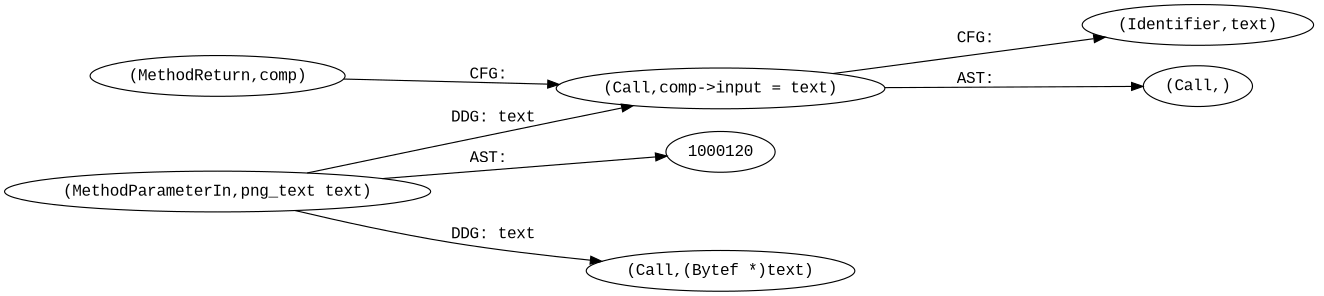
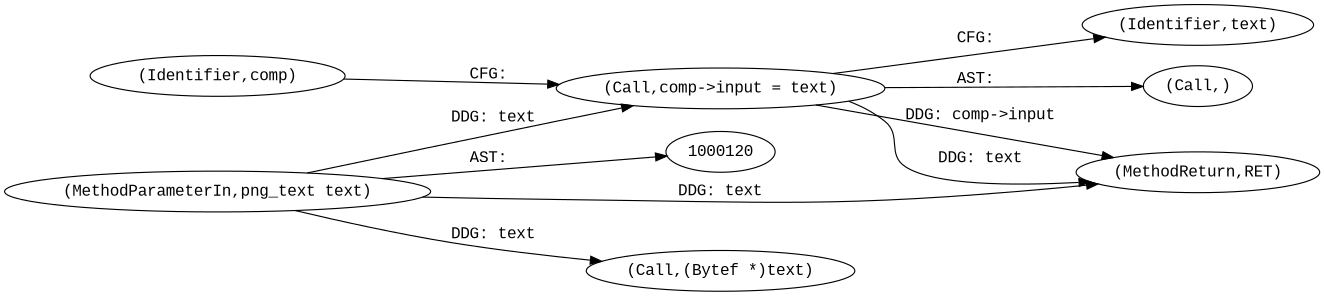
node "(MethodReturn,comp)": label "(MethodReturn,comp)" -> "(Identifier,comp)"
node "(MethodReturn,RET)": added
